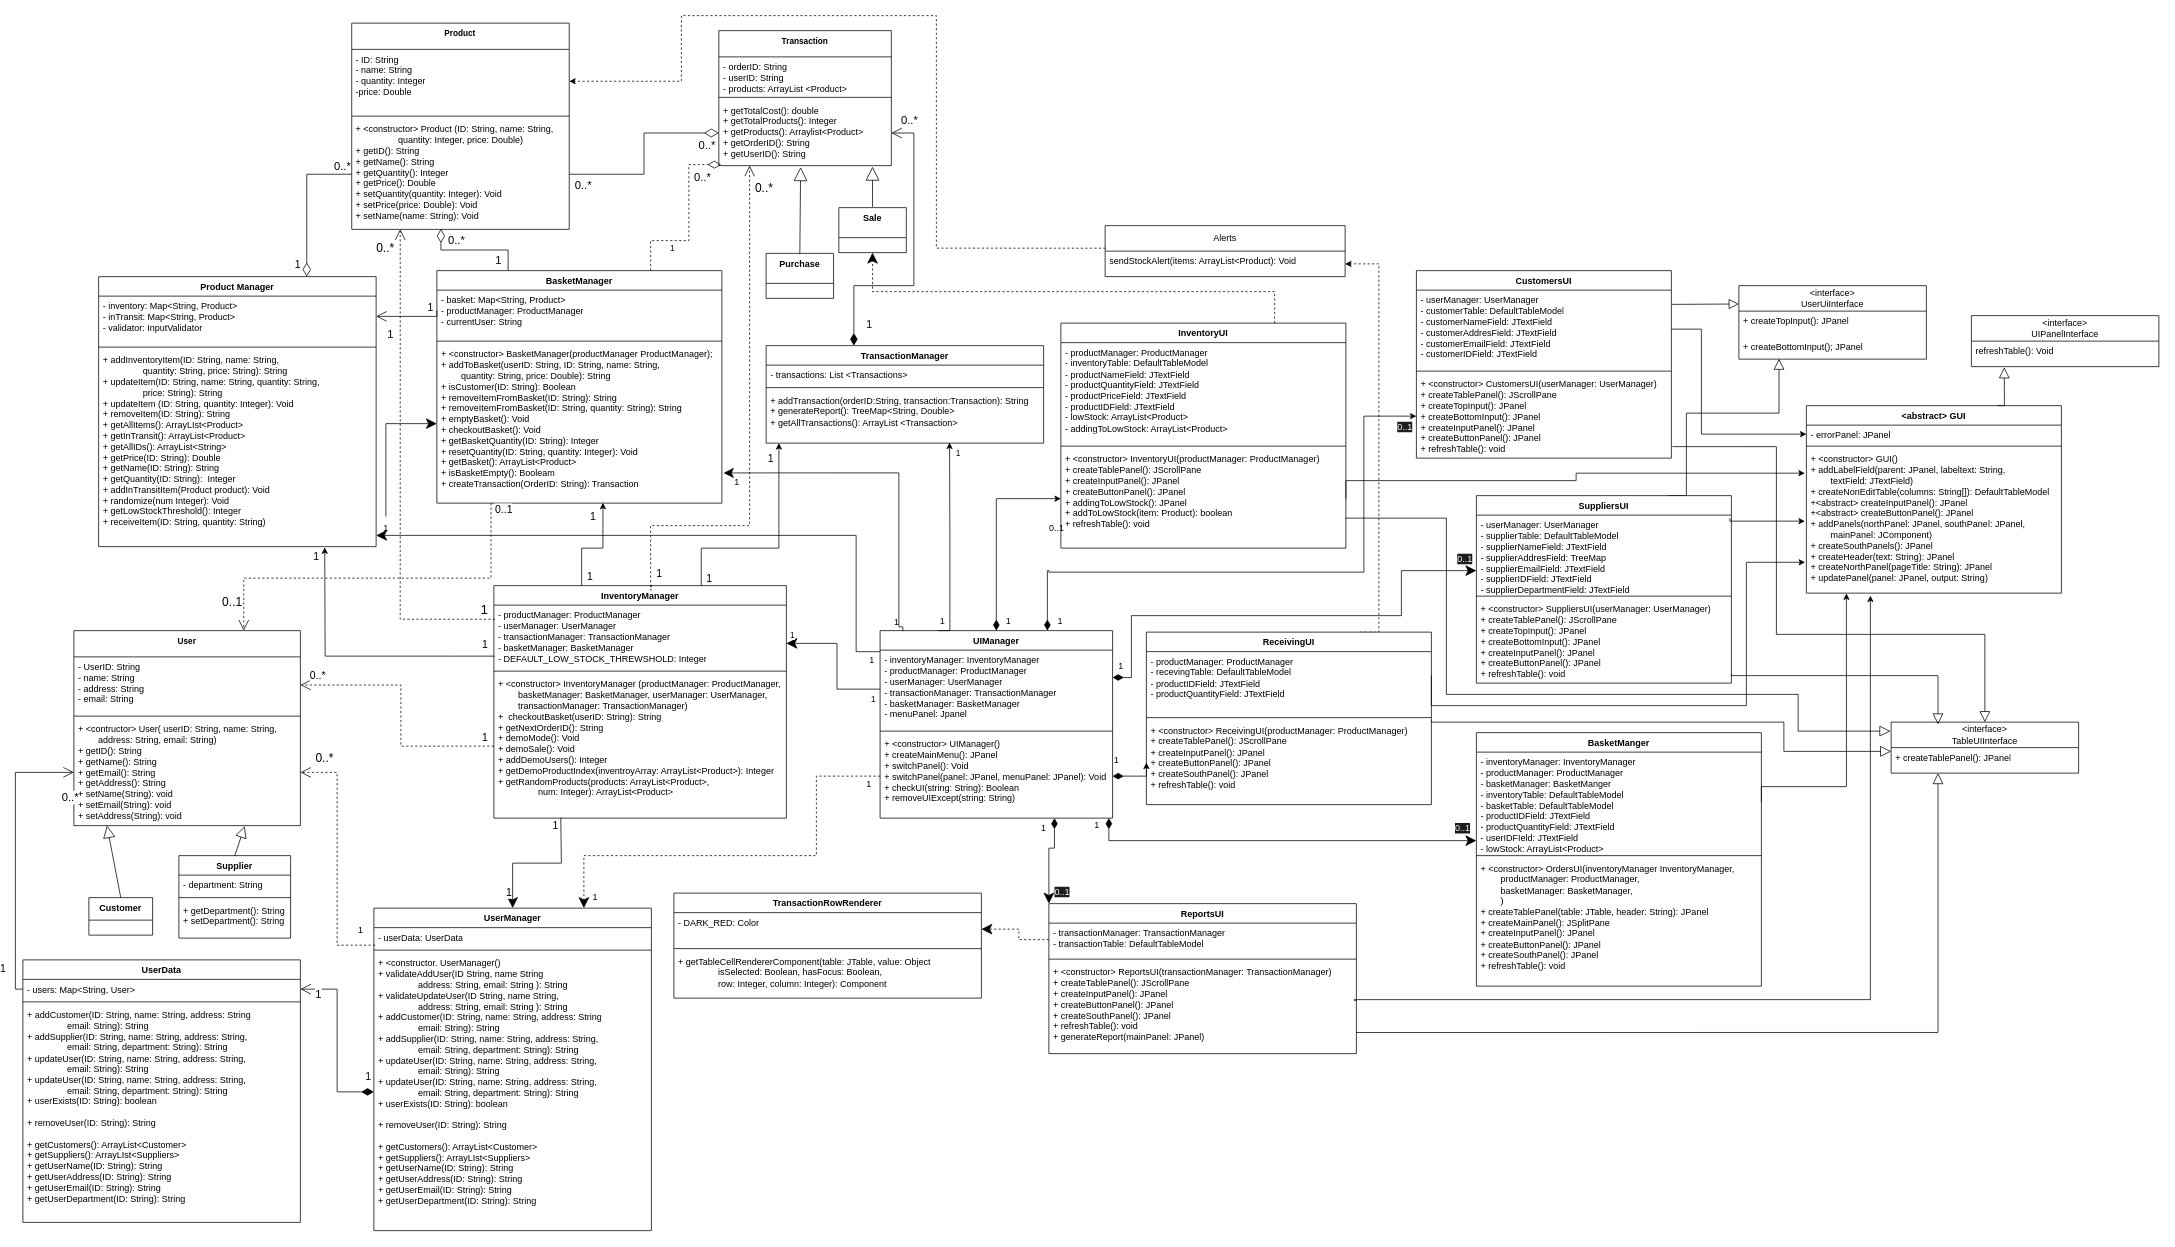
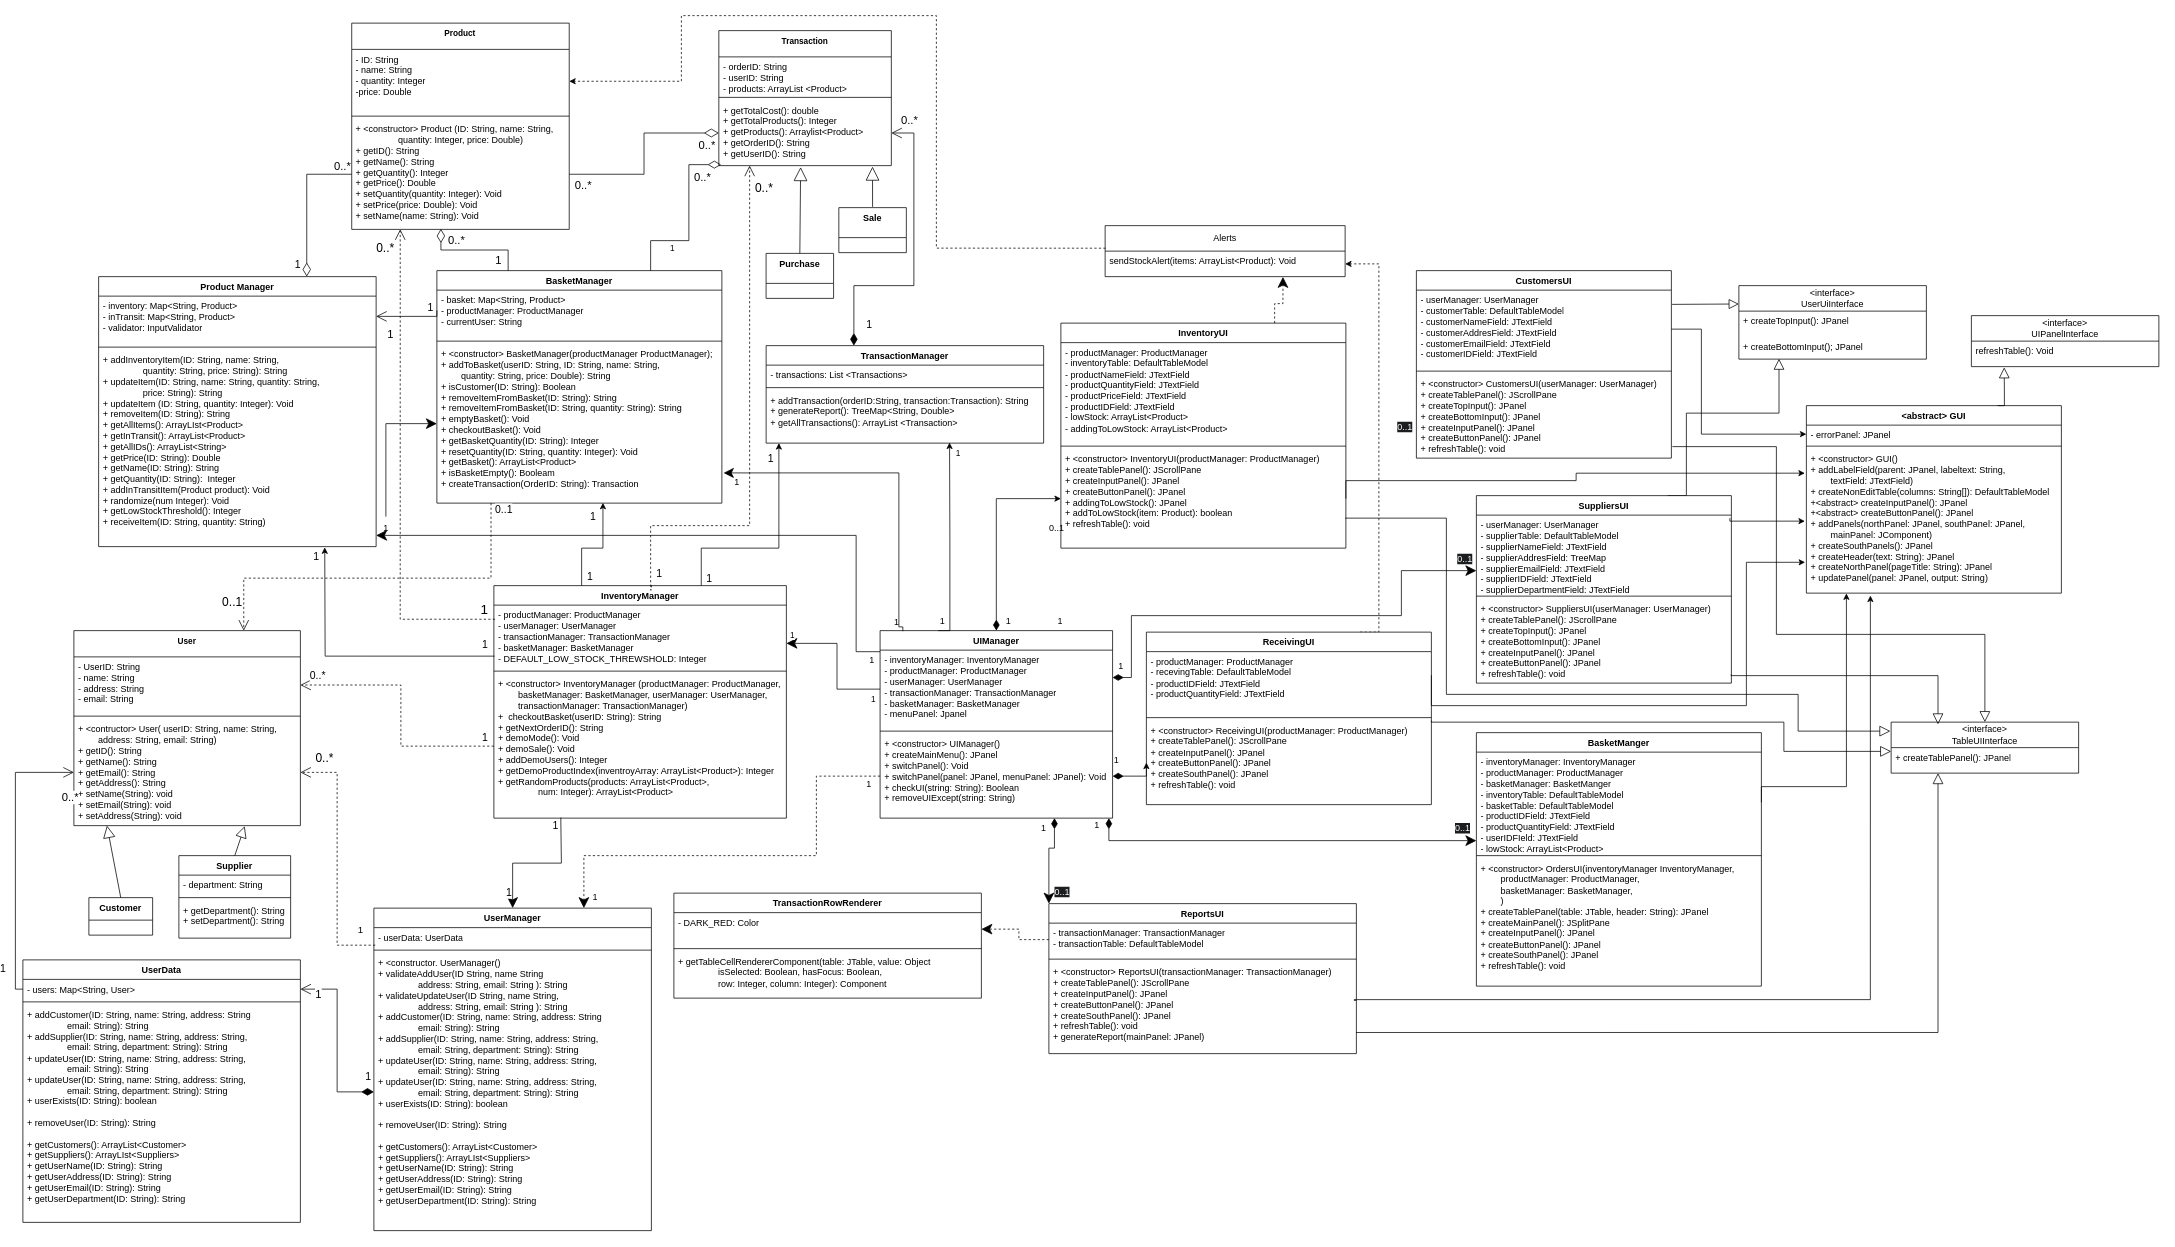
edge "BasketManager" -> "+ getTotalCost(): double + getTotalProducts(): Integer + getProducts(): Arraylist<Product> + getOrderID(): String + getUserID(): String": style dashed -> solid
edge "InventoryUI" -> "Sale": now "InventoryUI" -> "sendStockAlert(items: ArrayList<Product): Void"
edge "+ <constructor> CustomersUI(userManager: UserManager) + createTablePanel(): JScrollPane + createTopInput(): JPanel + createBottomInput(): JPanel + createInputPanel(): JPanel + createButtonPanel(): JPanel + refreshTable(): void" -- "UIManager": removed
